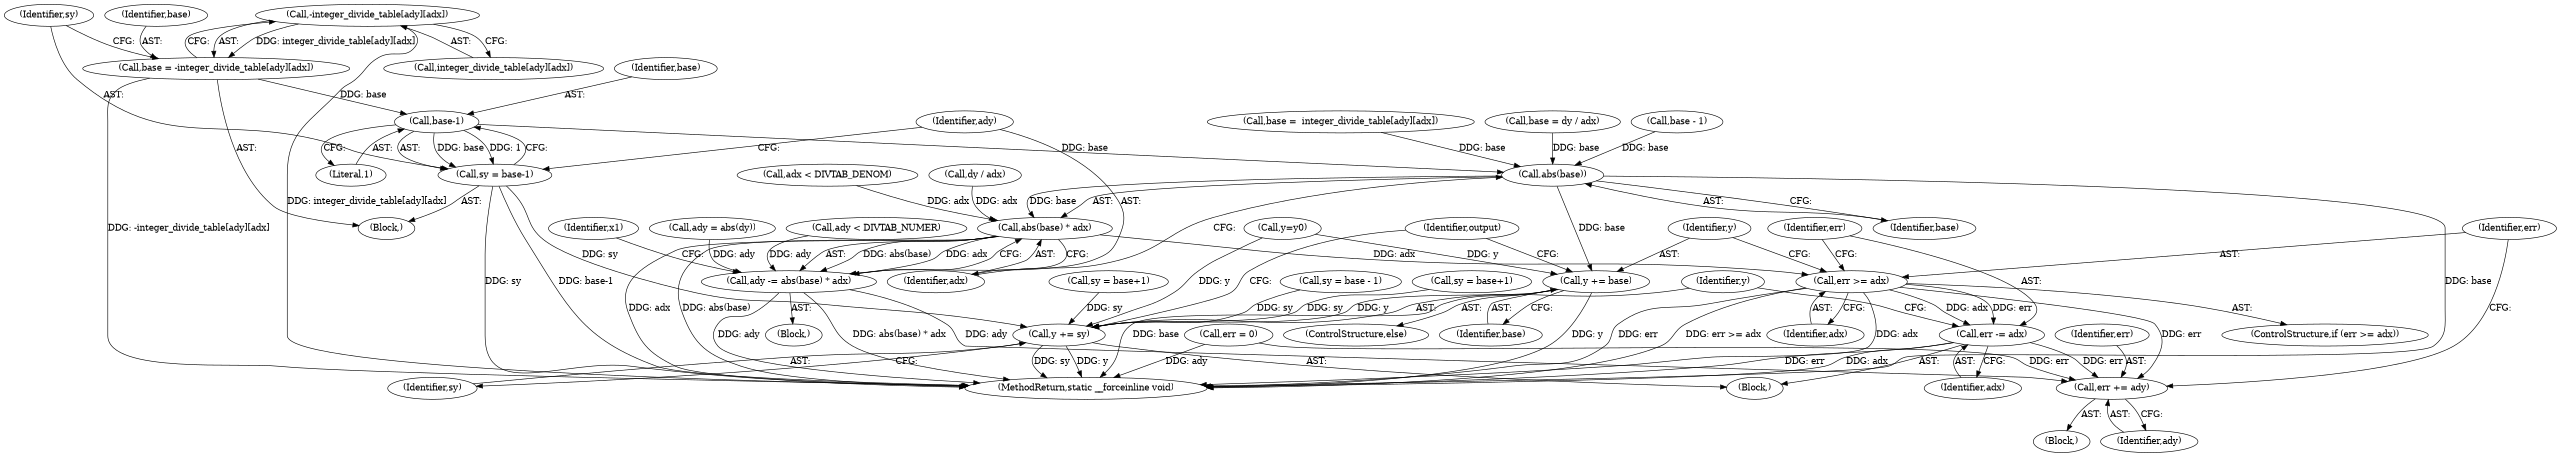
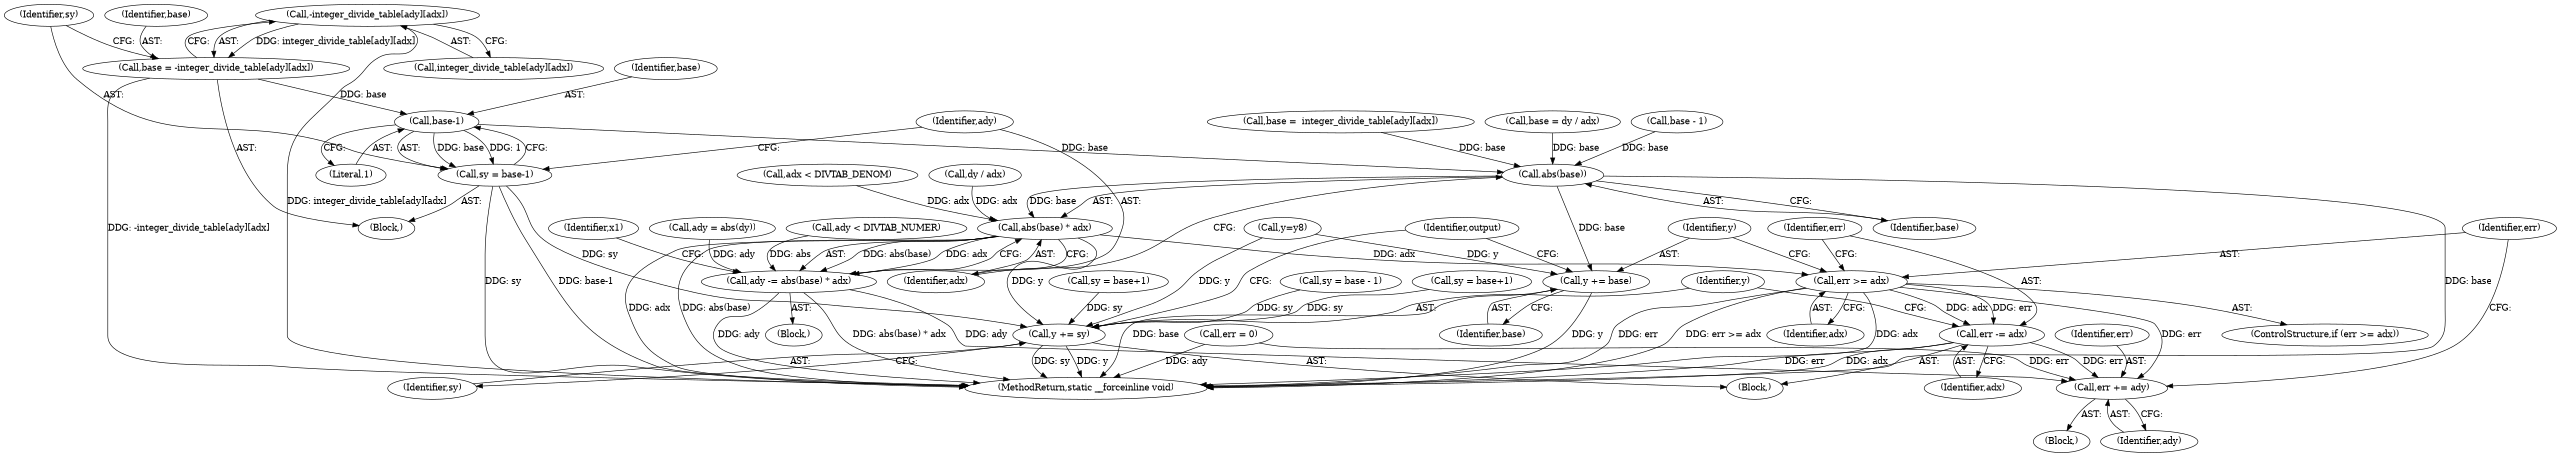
node "(Call,y=y0)": label "(Call,y=y0)" -> "(Call,y=y8)"
edge "(Call,ady < DIVTAB_NUMER)" -> "(Call,ady -= abs(base) * adx)": label "DDG: ady" -> "DDG: abs"
edge "(Call,y += base)" -> "(Call,y += sy)": now "(Call,abs(base) * adx)" -> "(Call,y += sy)"
node "(ControlStructure,else)": removed
